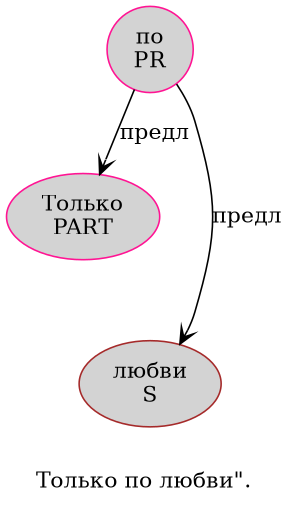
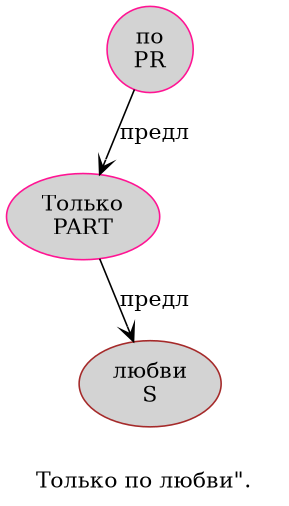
edge "по PR" -> "любви S": now "Только PART" -> "любви S"
